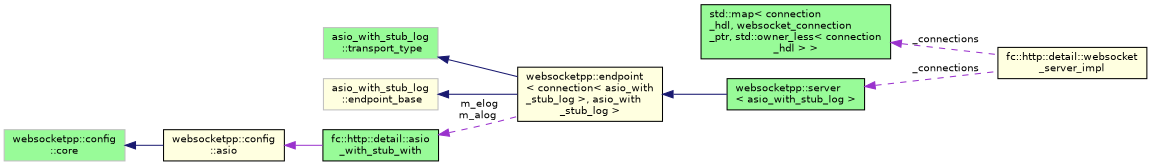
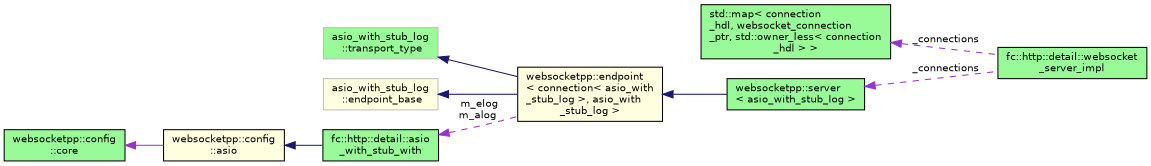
node "fc::http::detail::websocket _server_impl": fillcolor lightyellow -> palegreen
node "websocketpp::config ::core": color grey75 -> black
edge "websocketpp::config ::asio" -> "websocketpp::config ::core": color midnightblue -> darkorchid3
edge "fc::http::detail::asio _with_stub_with" -> "websocketpp::config ::asio": color darkorchid3 -> midnightblue
